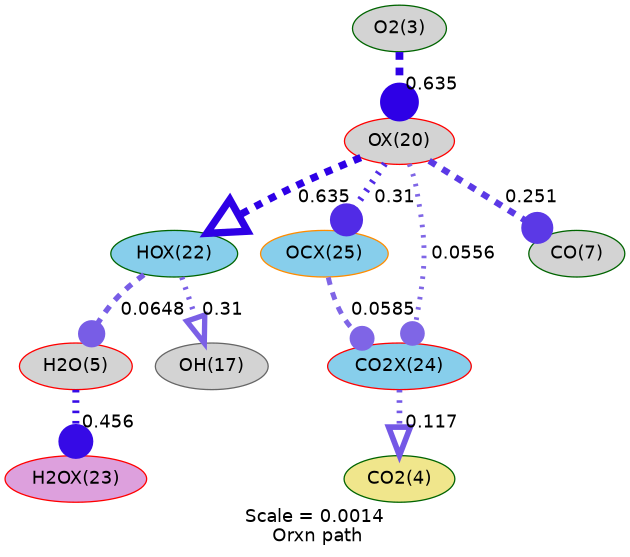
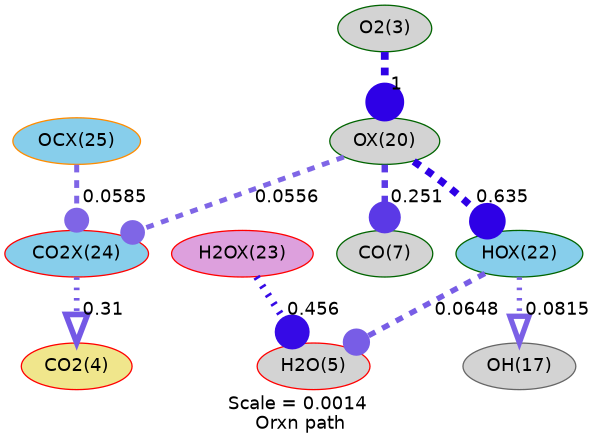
edge "O2(3)" -> "OX(20)": label " 0.635" -> " 1"
node "OX(20)": color red -> darkgreen
edge "OX(20)" -> "HOX(22)": arrowhead onormal -> dot
edge "OX(20)" -> "OCX(25)": removed, label "0.31"
edge "OX(20)" -> "CO2X(24)": style dotted -> dashed
edge "HOX(22)" -> "OH(17)": label " 0.31" -> " 0.0815"
edge "H2O(5)" -> "H2OX(23)": reversed
edge "CO2X(24)" -> "CO2(4)": label " 0.117" -> " 0.31"
node "CO2(4)": color darkgreen -> red
